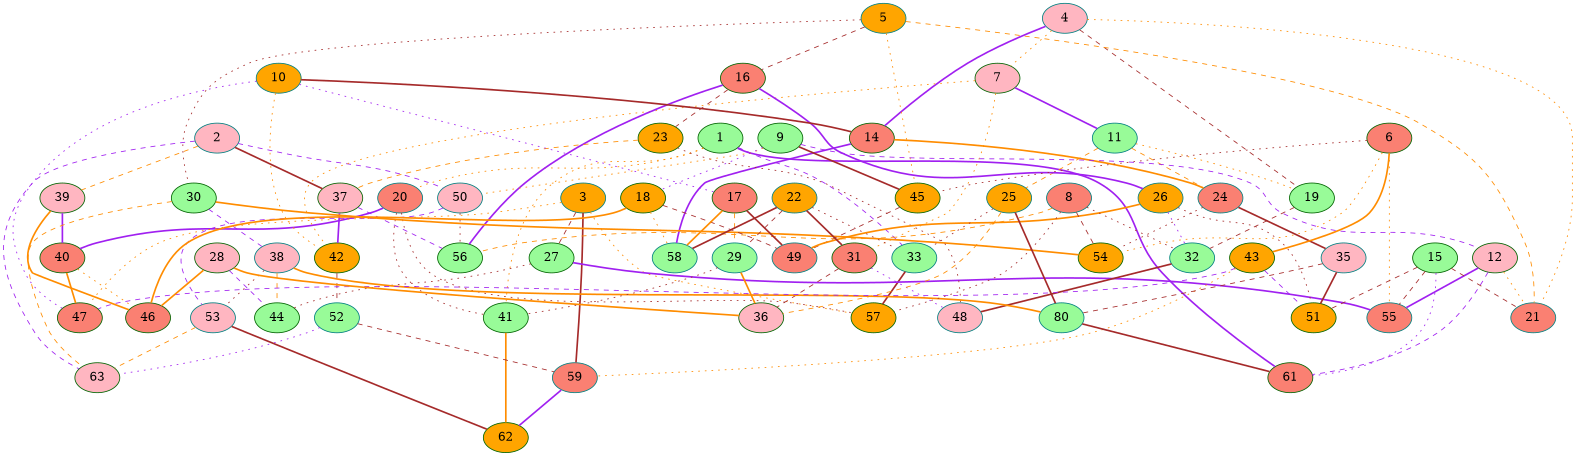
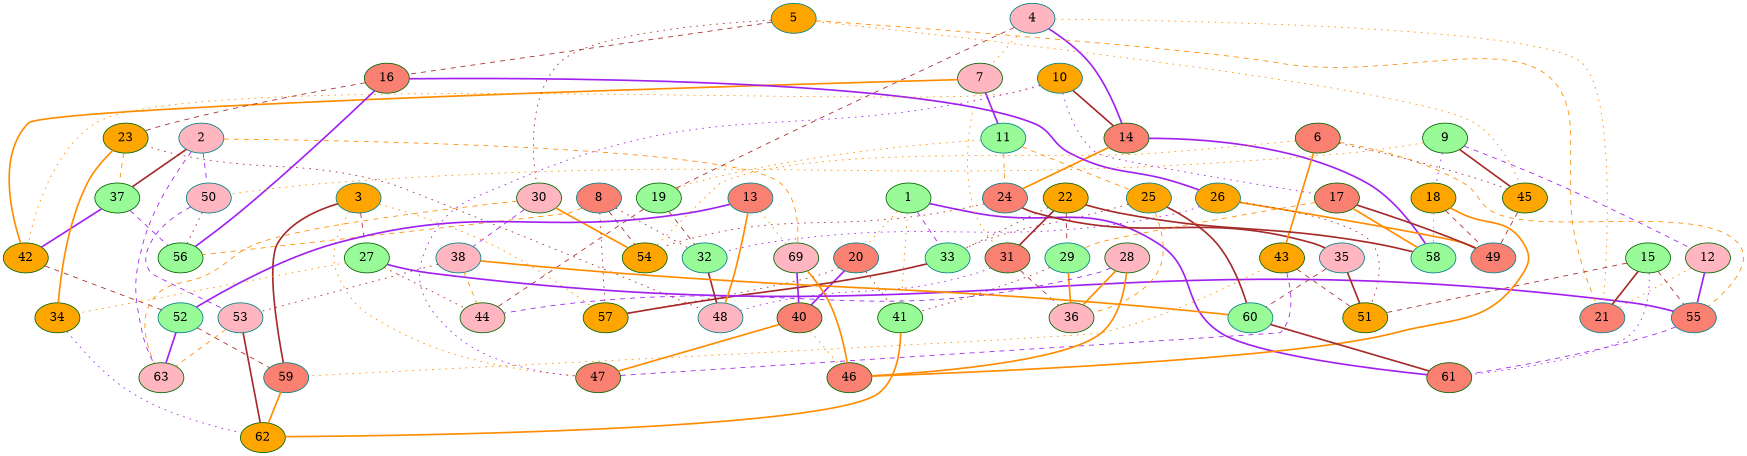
edge "7" -- "42": style dotted -> bold
node "39": label "39" -> "69"
node "30": fillcolor palegreen -> lightpink
node "37": fillcolor lightpink -> palegreen
node "13": added
node "22": color teal -> darkgreen
edge "6" -- "55": style dotted -> dashed
edge "19" -- "44": added
edge "43" -- "51": color purple -> brown
edge "15" -- "21": style dashed -> bold
node "34": added
node "44": fillcolor palegreen -> lightpink
node "80": label "80" -> "60"
edge "12" -- "61": now "55" -- "61"
edge "52" -- "63": style dotted -> bold
edge "59" -- "62": color purple -> darkorange
